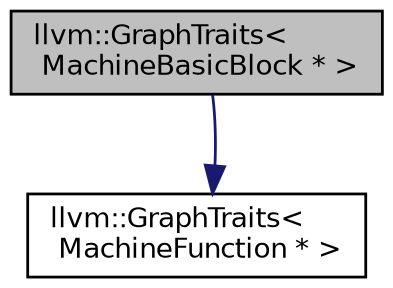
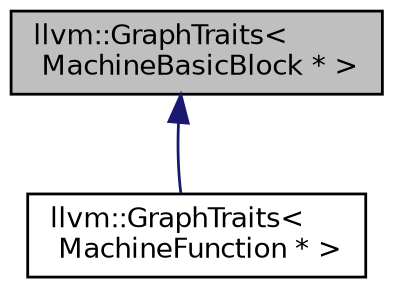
edge "llvm::GraphTraits< MachineBasicBlock * >" -> "llvm::GraphTraits< MachineFunction * >": reversed
